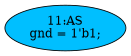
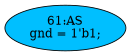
node "11:AS gnd = 1'b1;": label "11:AS gnd = 1'b1;" -> "61:AS gnd = 1'b1;"
